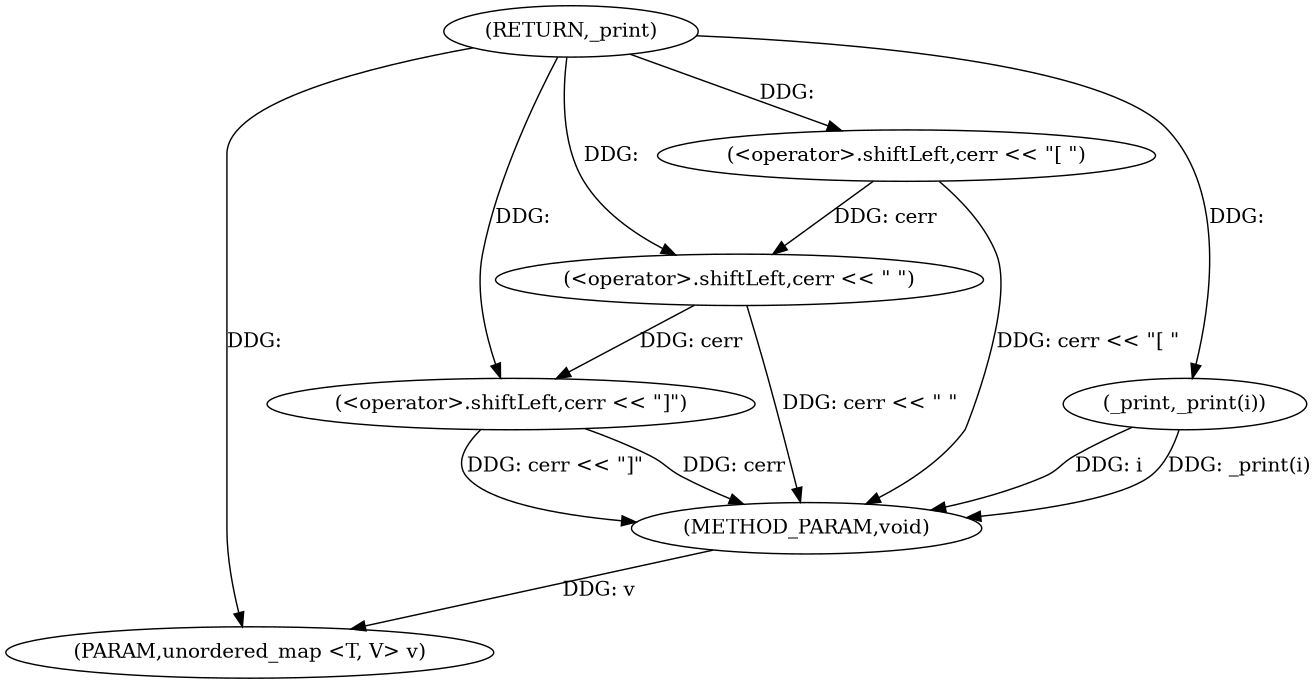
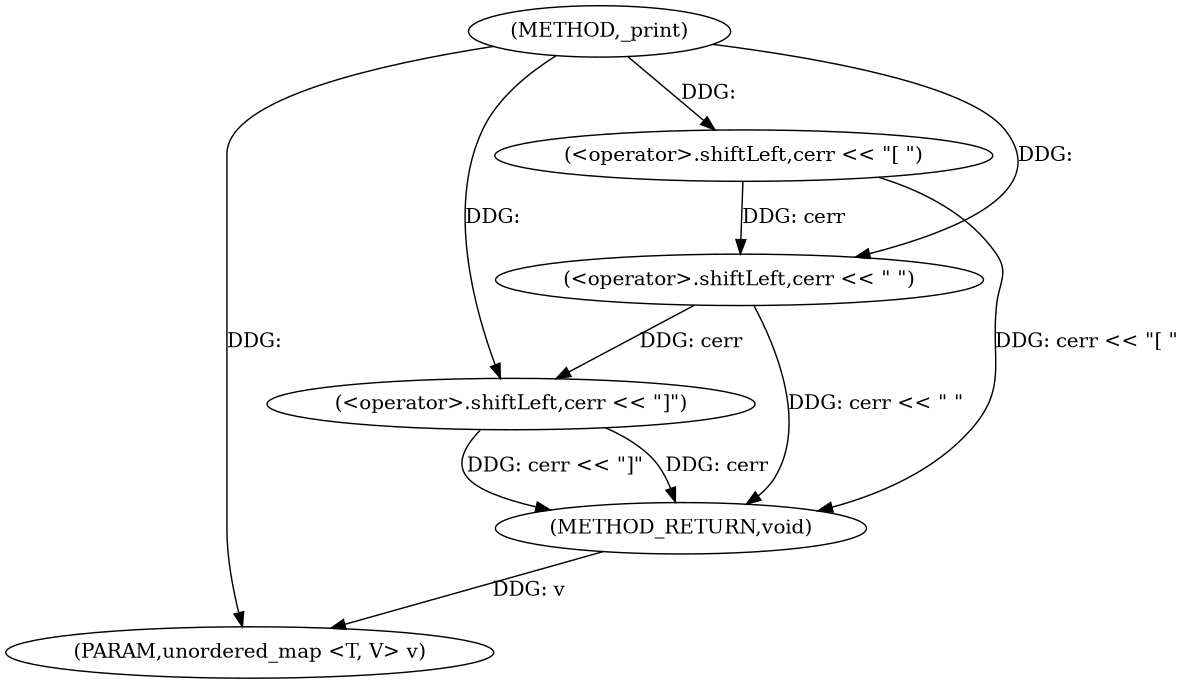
node "(RETURN,_print)": label "(RETURN,_print)" -> "(METHOD,_print)"
node "(_print,_print(i))": removed
node "(METHOD_PARAM,void)": label "(METHOD_PARAM,void)" -> "(METHOD_RETURN,void)"
